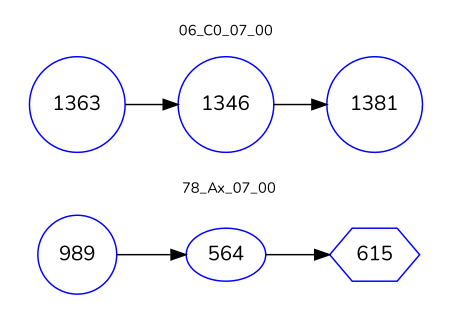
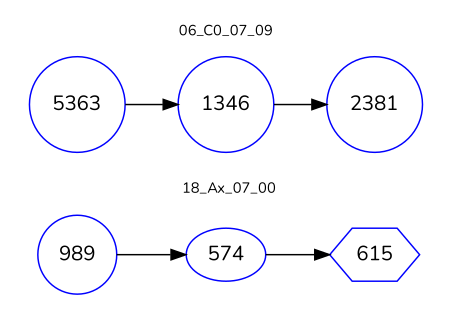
cluster "06_C0_07_00": label "06_C0_07_00" -> "06_C0_07_09"
node "1363": label "1363" -> "5363"
node "1381": label "1381" -> "2381"
cluster "78_Ax_07_00": label "78_Ax_07_00" -> "18_Ax_07_00"
node "564": label "564" -> "574"
